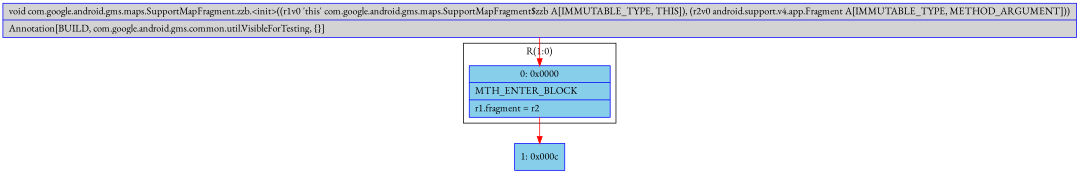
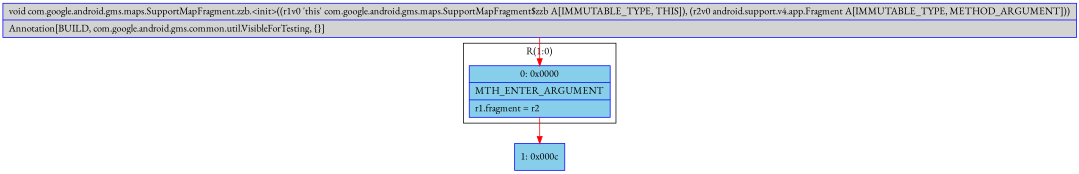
node "0: 0x0000": text "MTH_ENTER_BLOCK" -> "MTH_ENTER_ARGUMENT"
